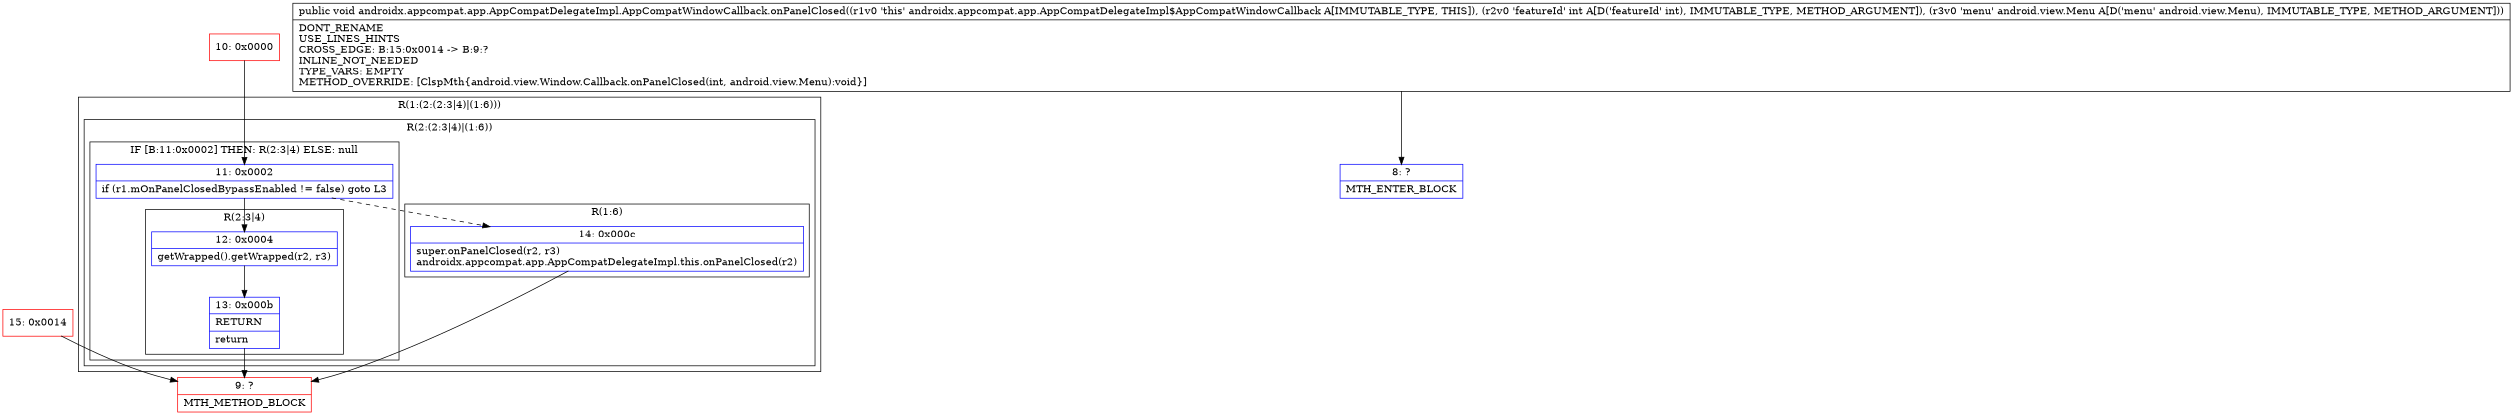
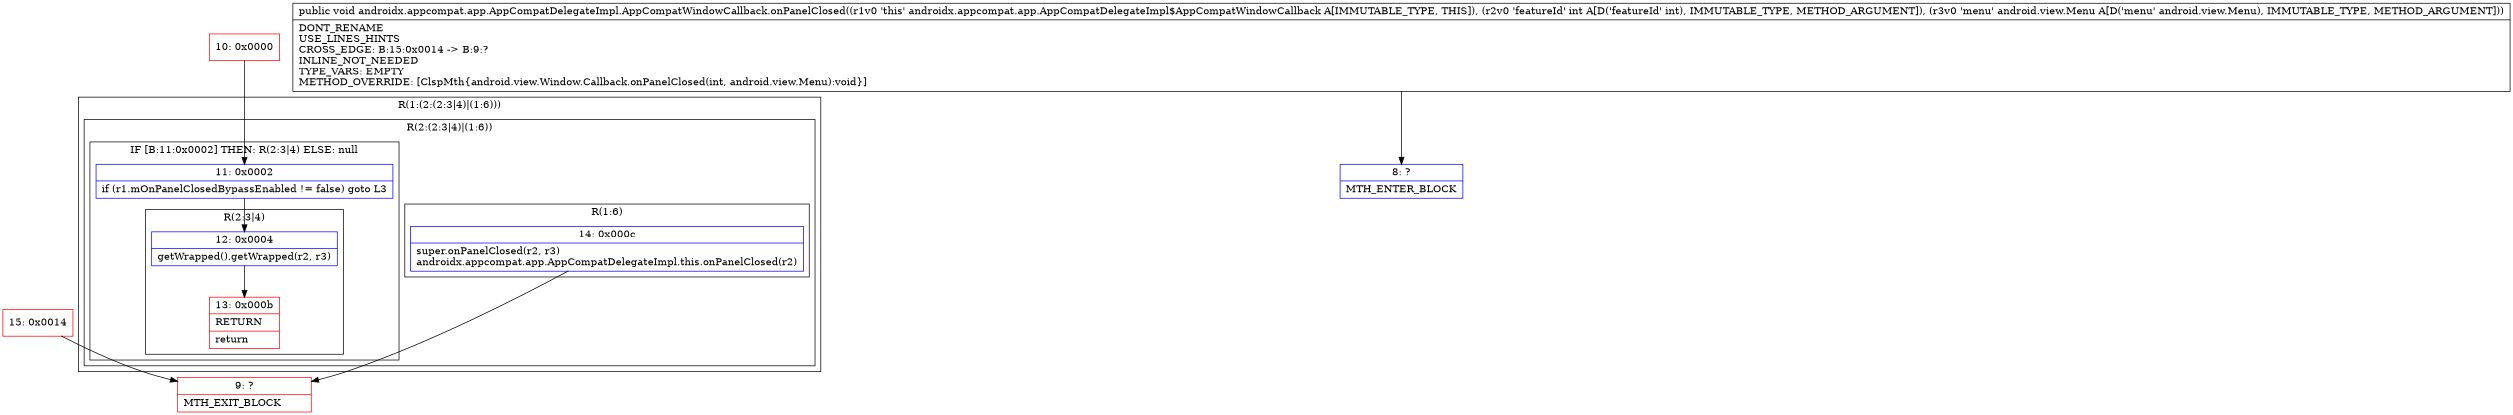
edge "11: 0x0002" -> "14: 0x000c": removed
node "13: 0x000b": color blue -> red
edge "13: 0x000b" -> "9: ?": removed
node "9: ?": text "MTH_METHOD_BLOCK" -> "MTH_EXIT_BLOCK"
